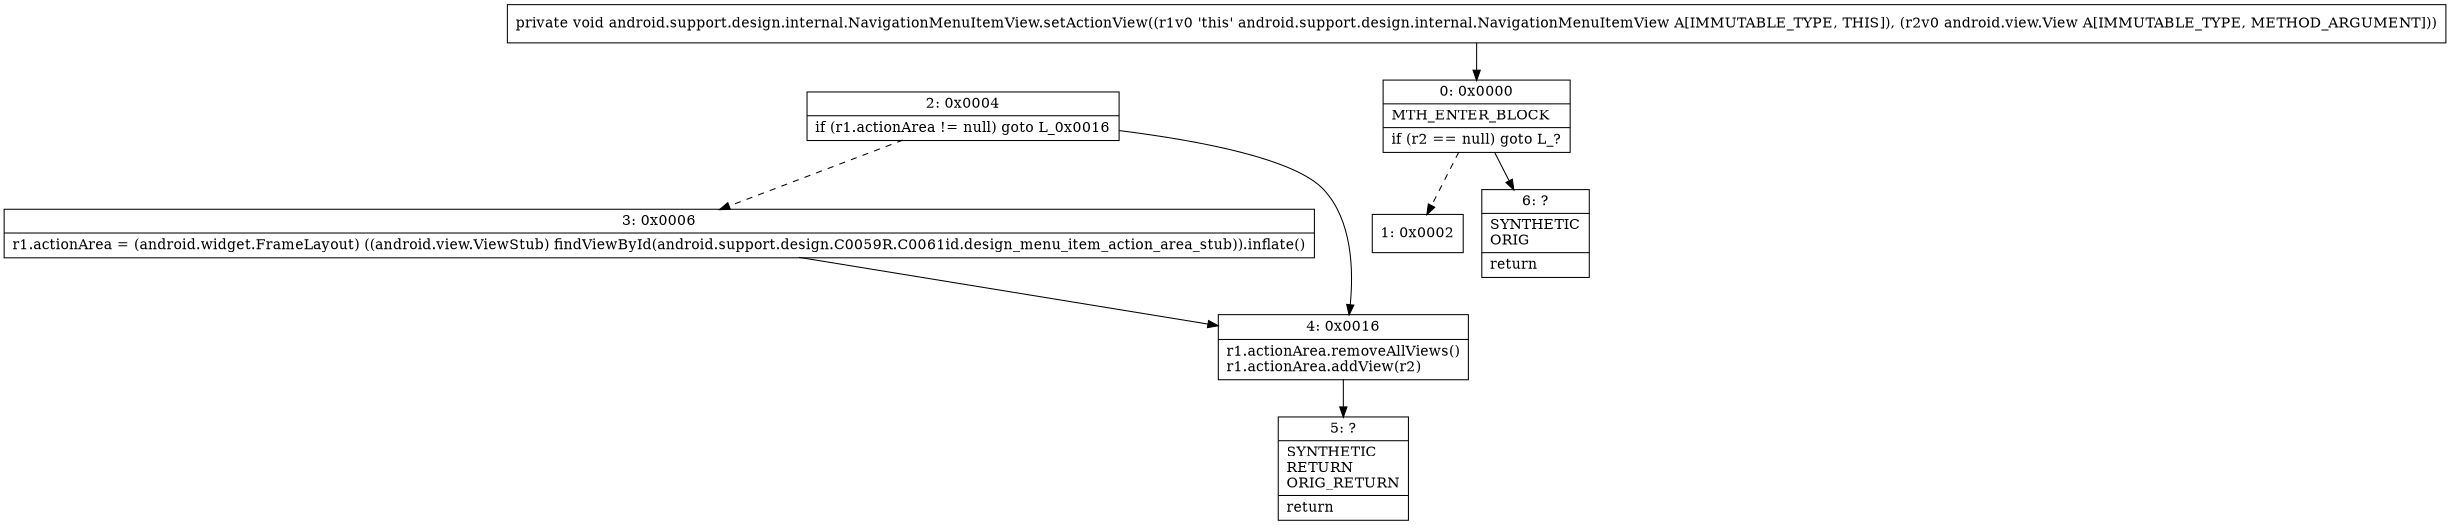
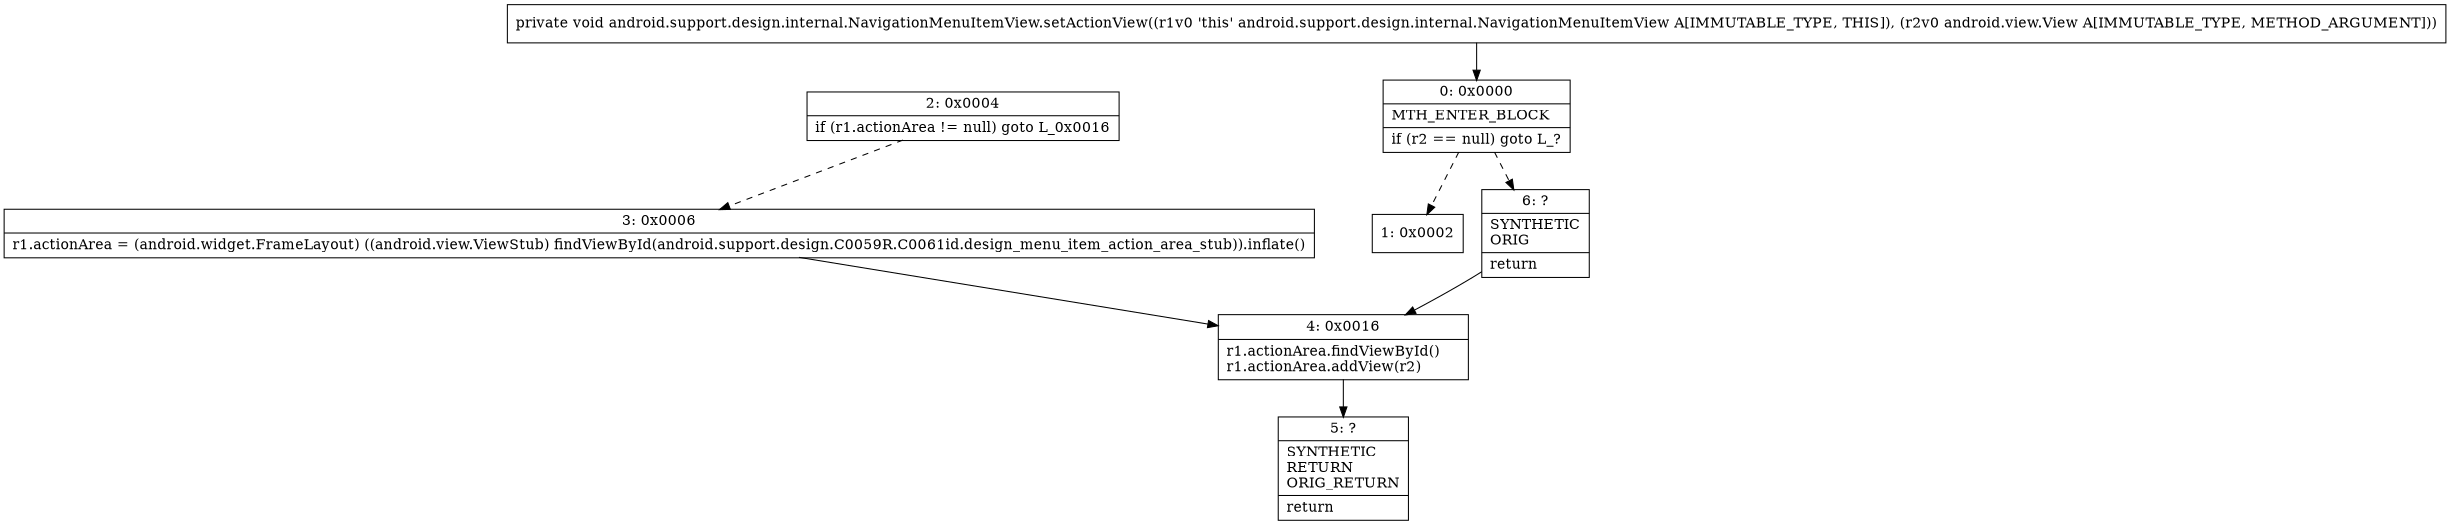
edge "2: 0x0004" -> "4: 0x0016": now "6: ?" -> "4: 0x0016"
edge "0: 0x0000" -> "6: ?": style solid -> dashed
node "4: 0x0016": text "r1.actionArea.removeAllViews()" -> "r1.actionArea.findViewById()"
